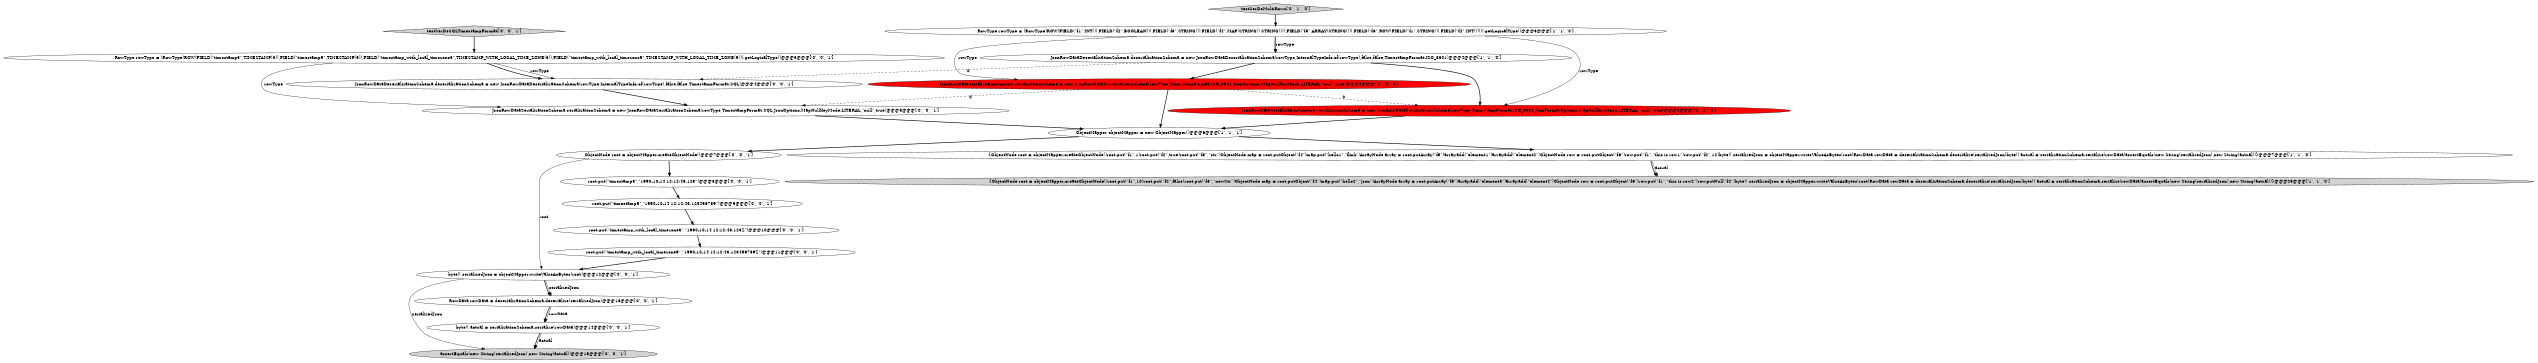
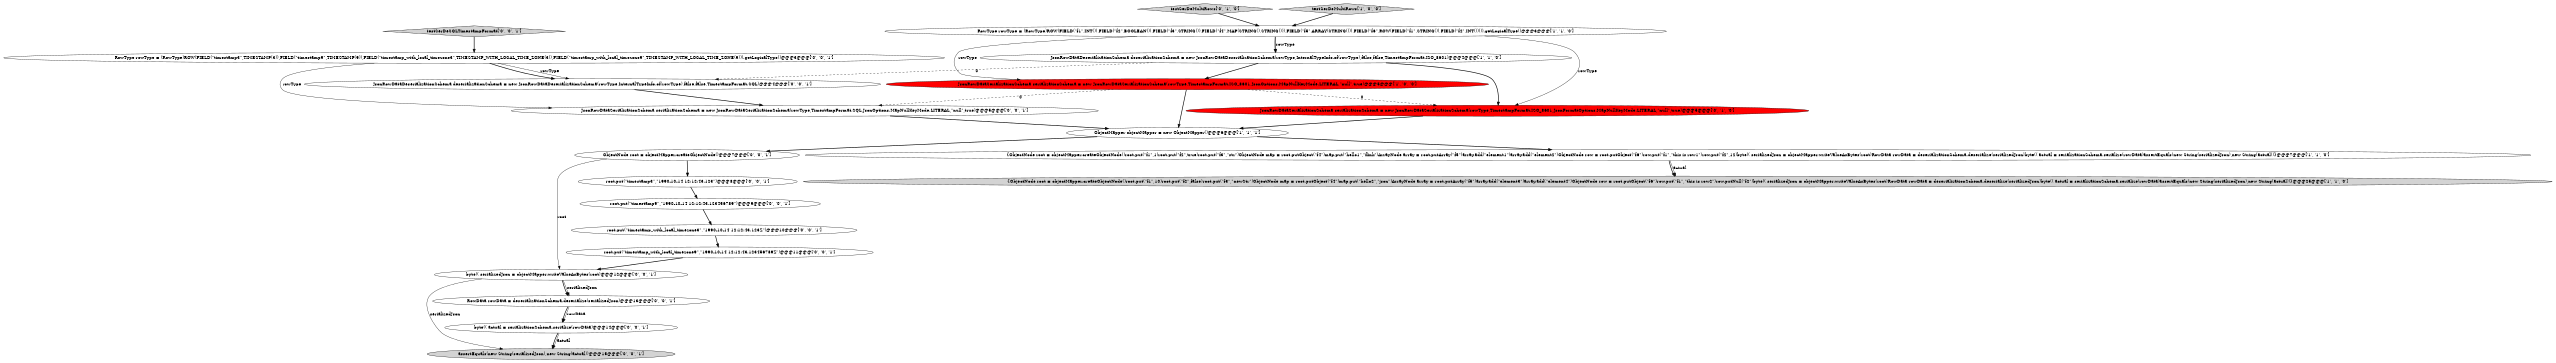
node "testSerDeMultiRows['1', '0', '0']": added
